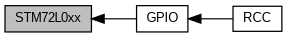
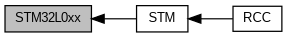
node "STM72L0xx": label "STM72L0xx" -> "STM32L0xx"
node "GPIO": label "GPIO" -> "STM"
